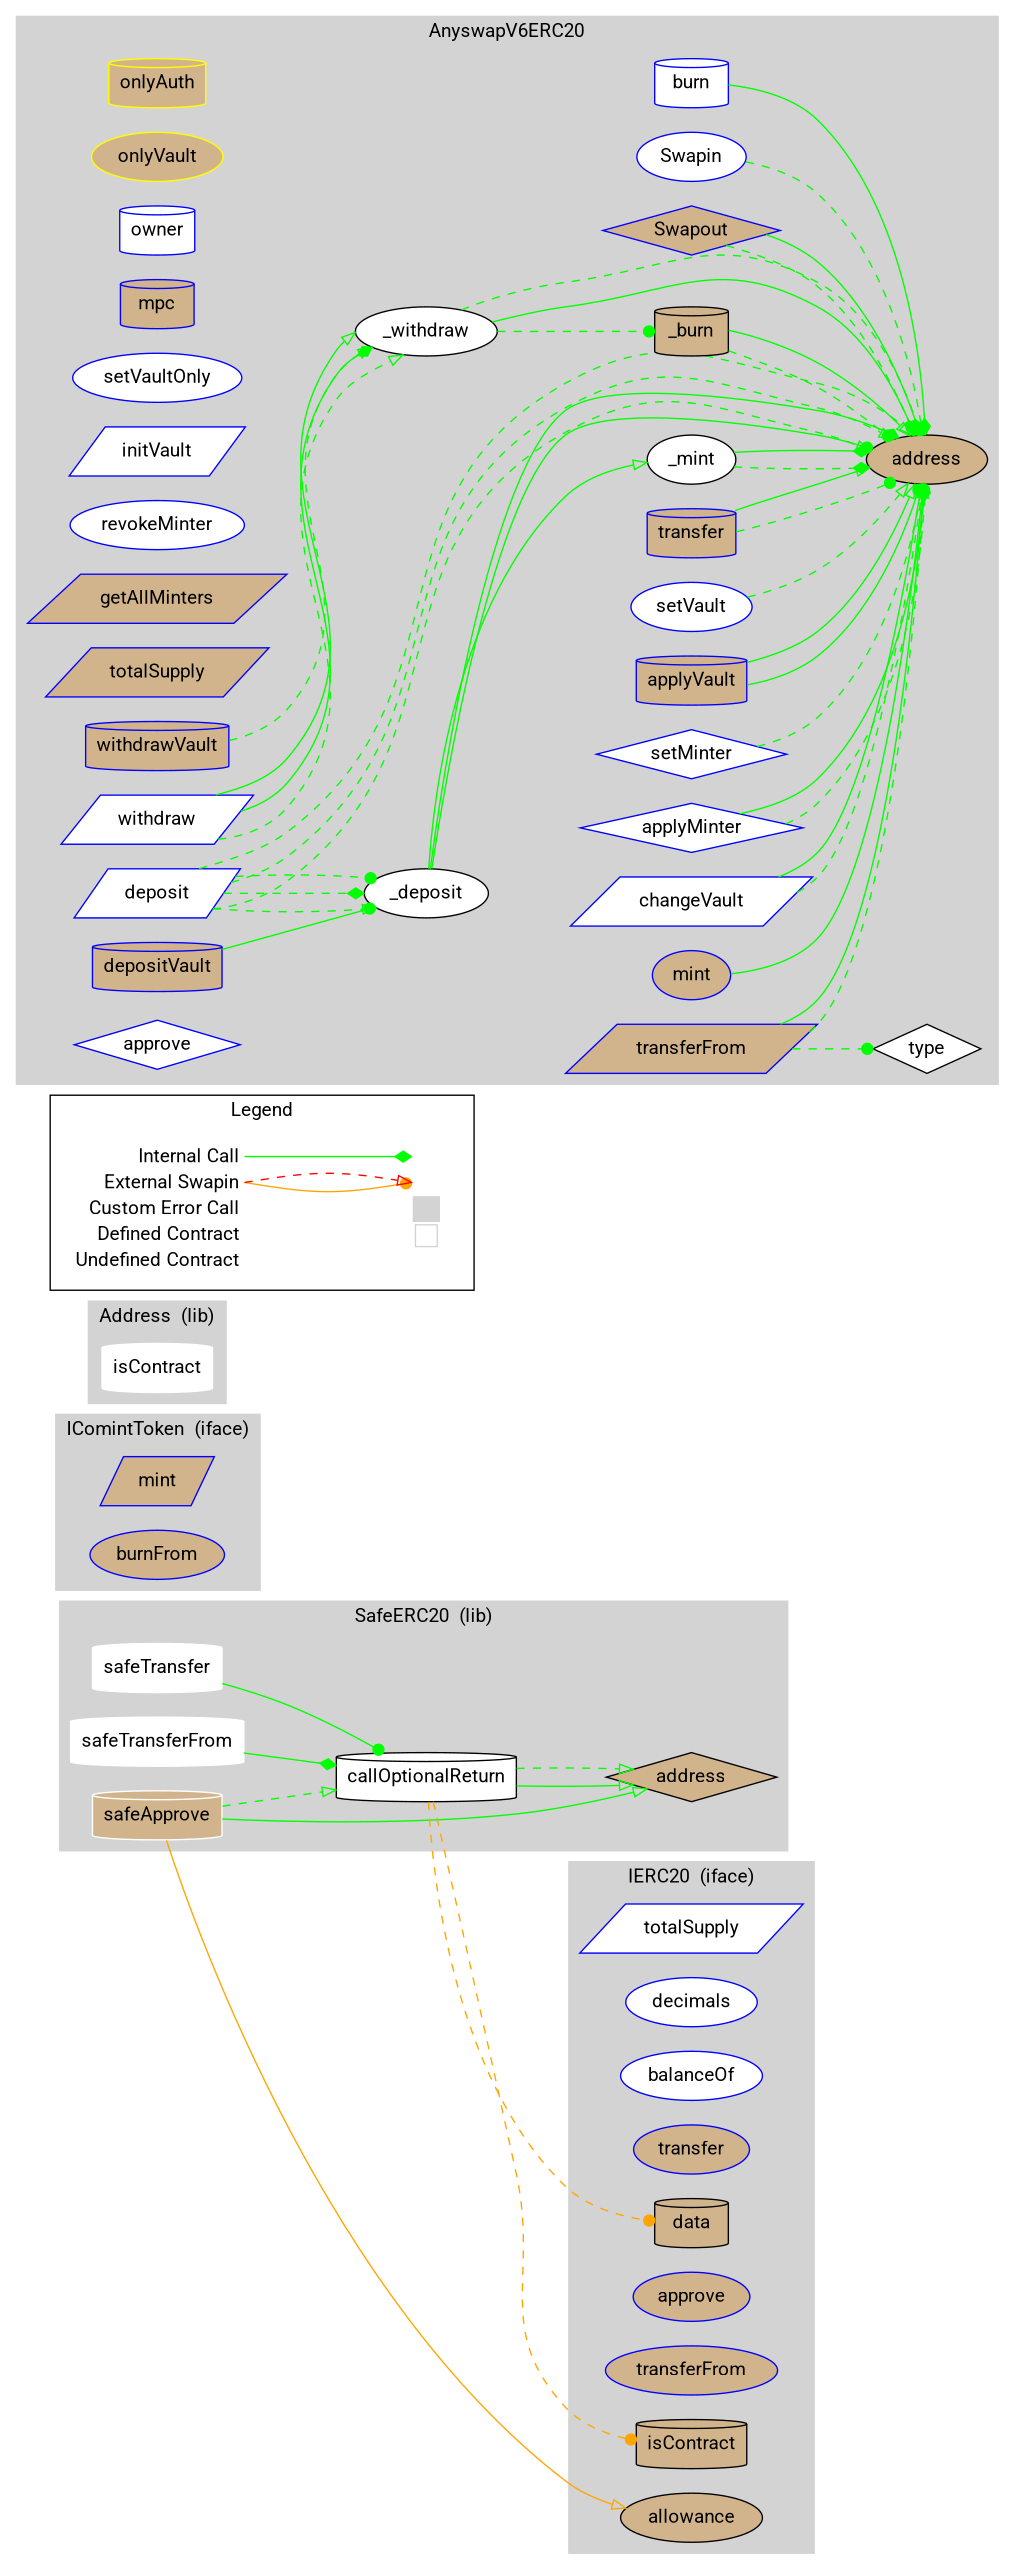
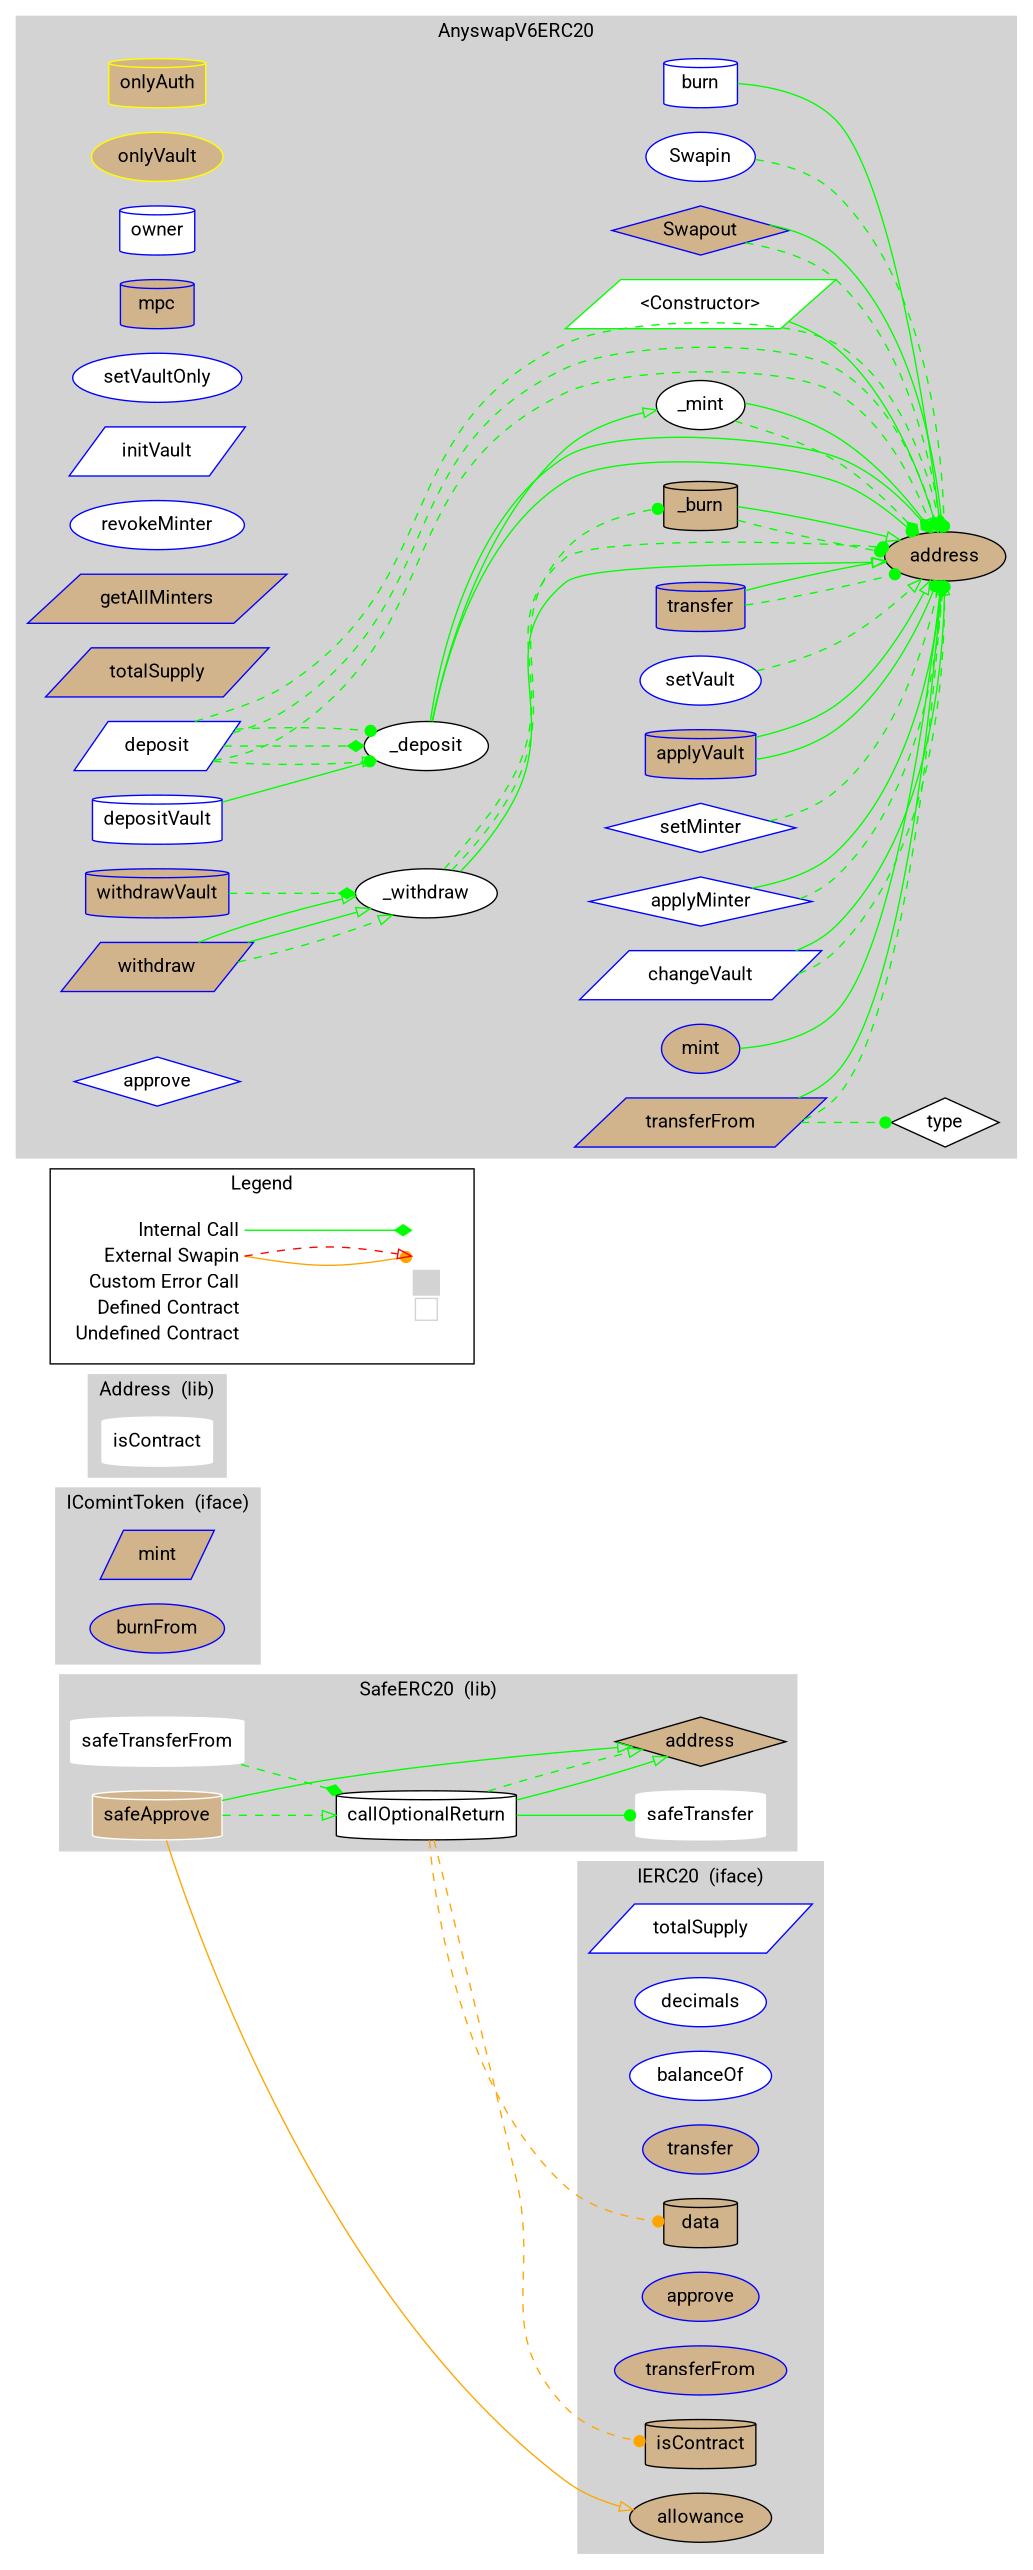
node "<Constructor>": added
node "withdraw": fillcolor white -> tan
node "depositVault": fillcolor tan -> white
edge "safeTransfer" -> "callOptionalReturn": reversed
edge "safeTransferFrom" -> "callOptionalReturn": style solid -> dashed
